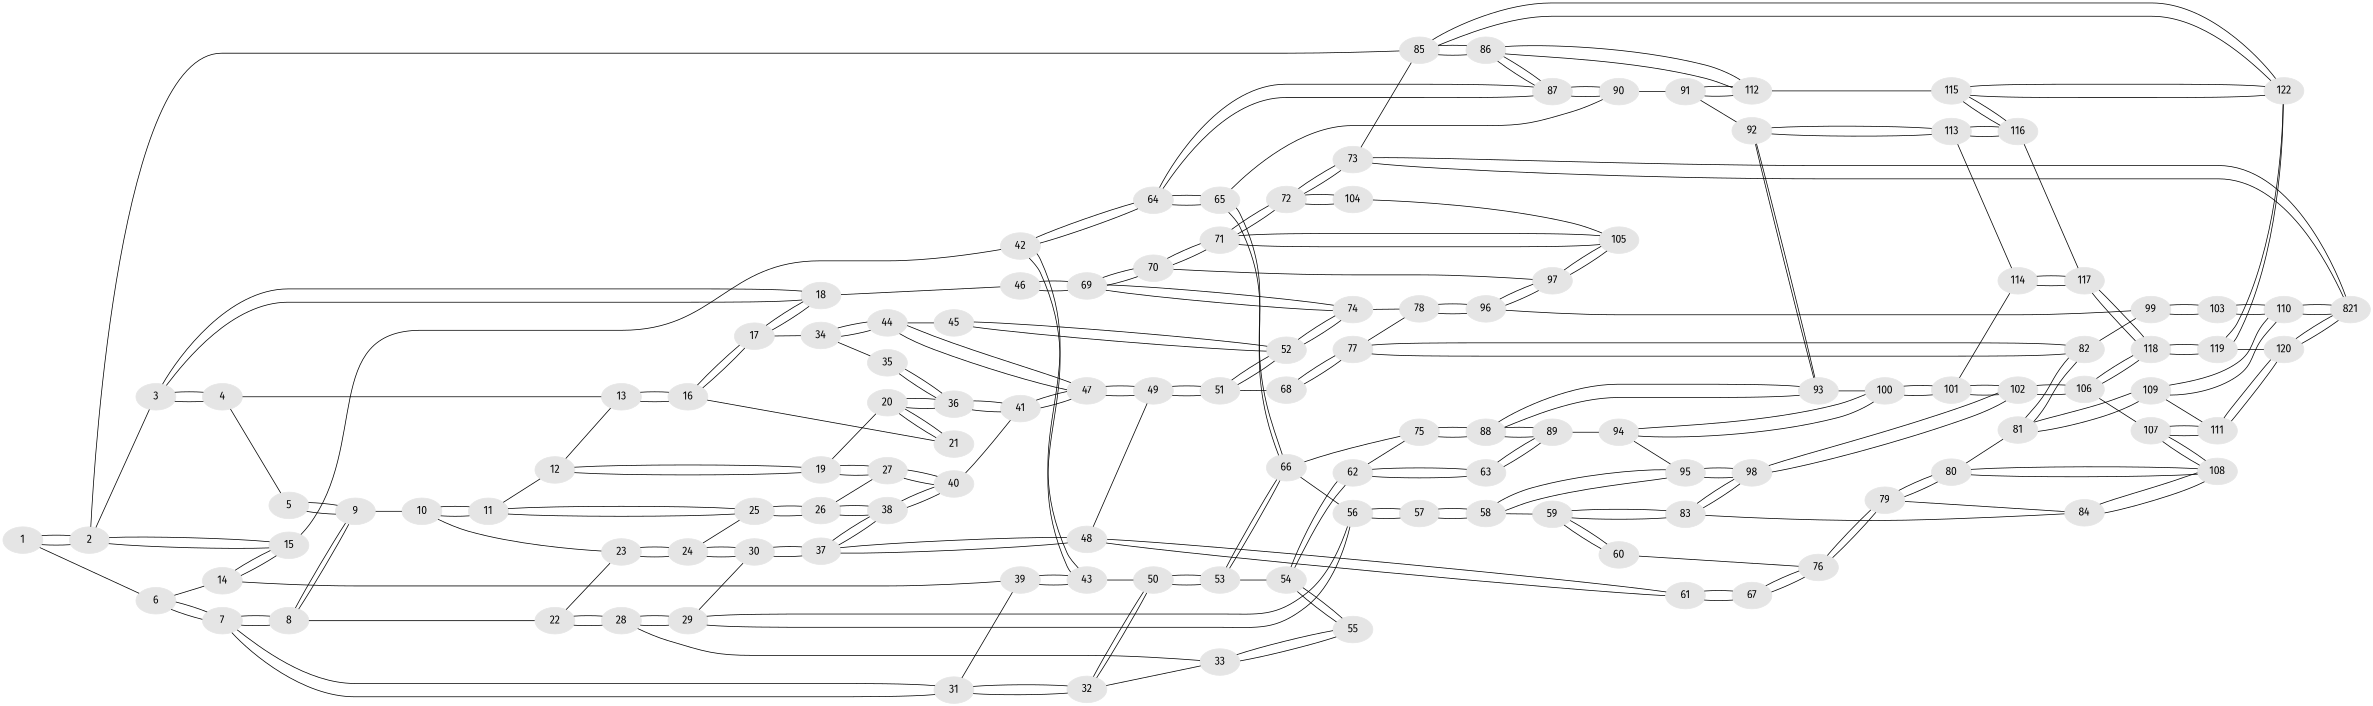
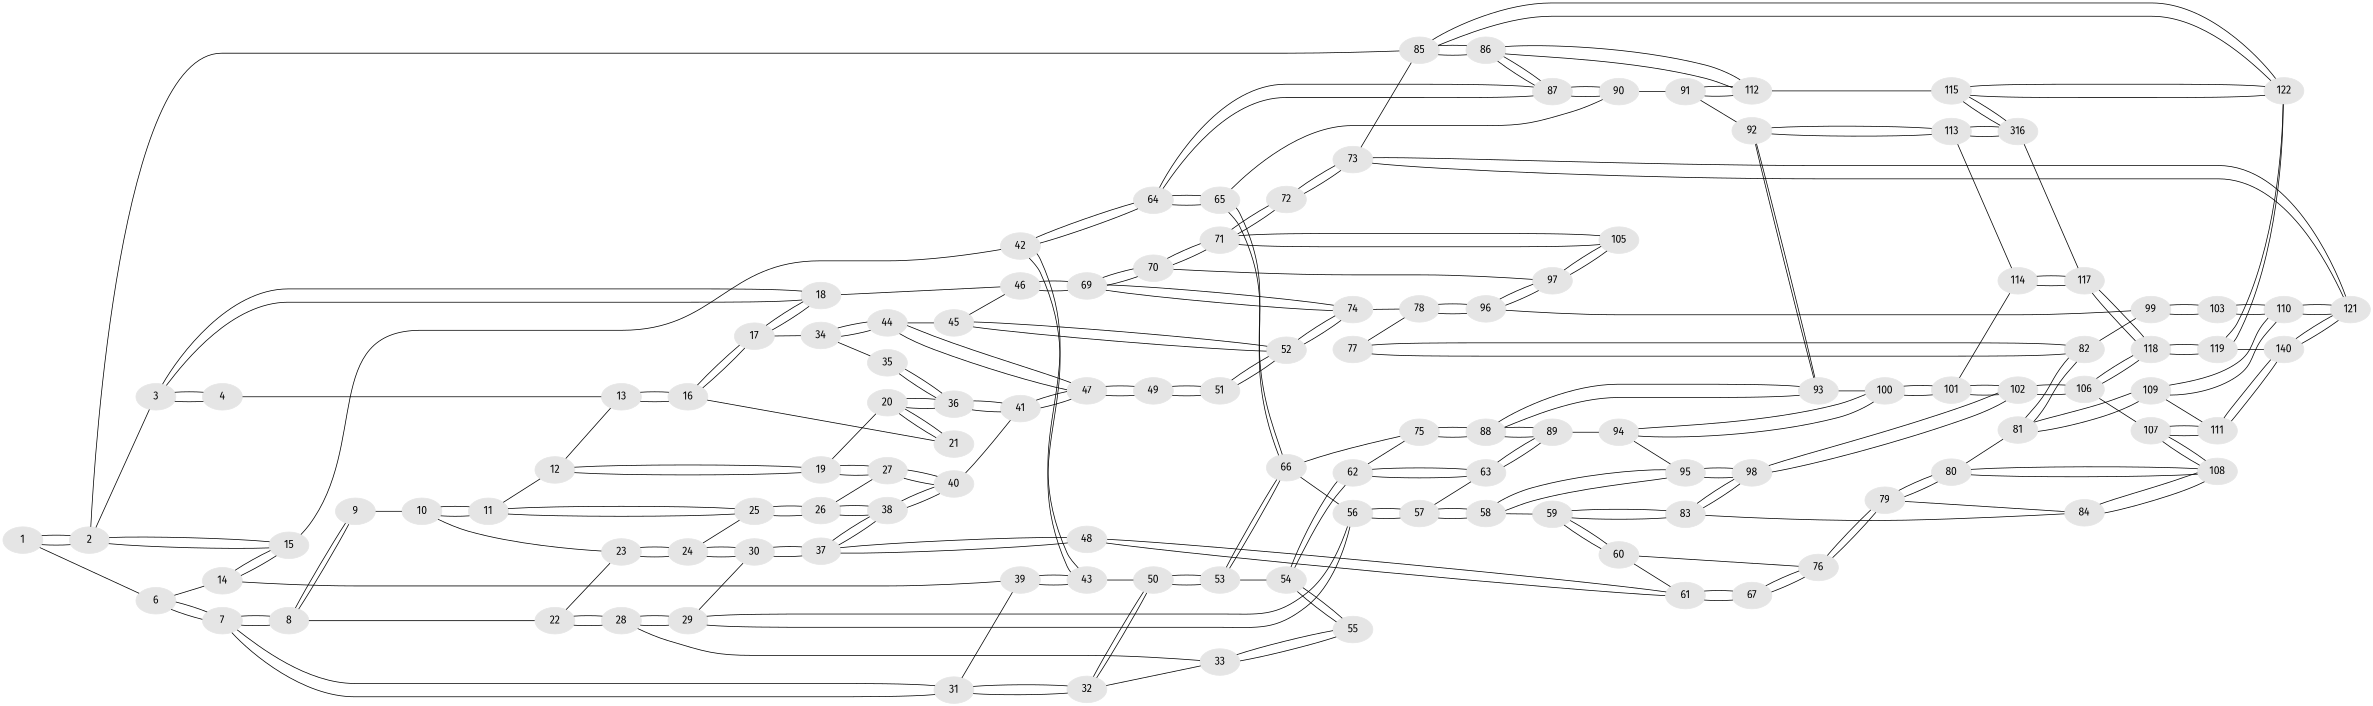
node "116": label "116" -> "316"
node "104": removed
edge "46" -- "45": added
node "821": label "821" -> "121"
node "120": label "120" -> "140"
node "68": removed
edge "49" -- "48": removed
edge "63" -- "57": added
node "5": removed
edge "60" -- "61": added
